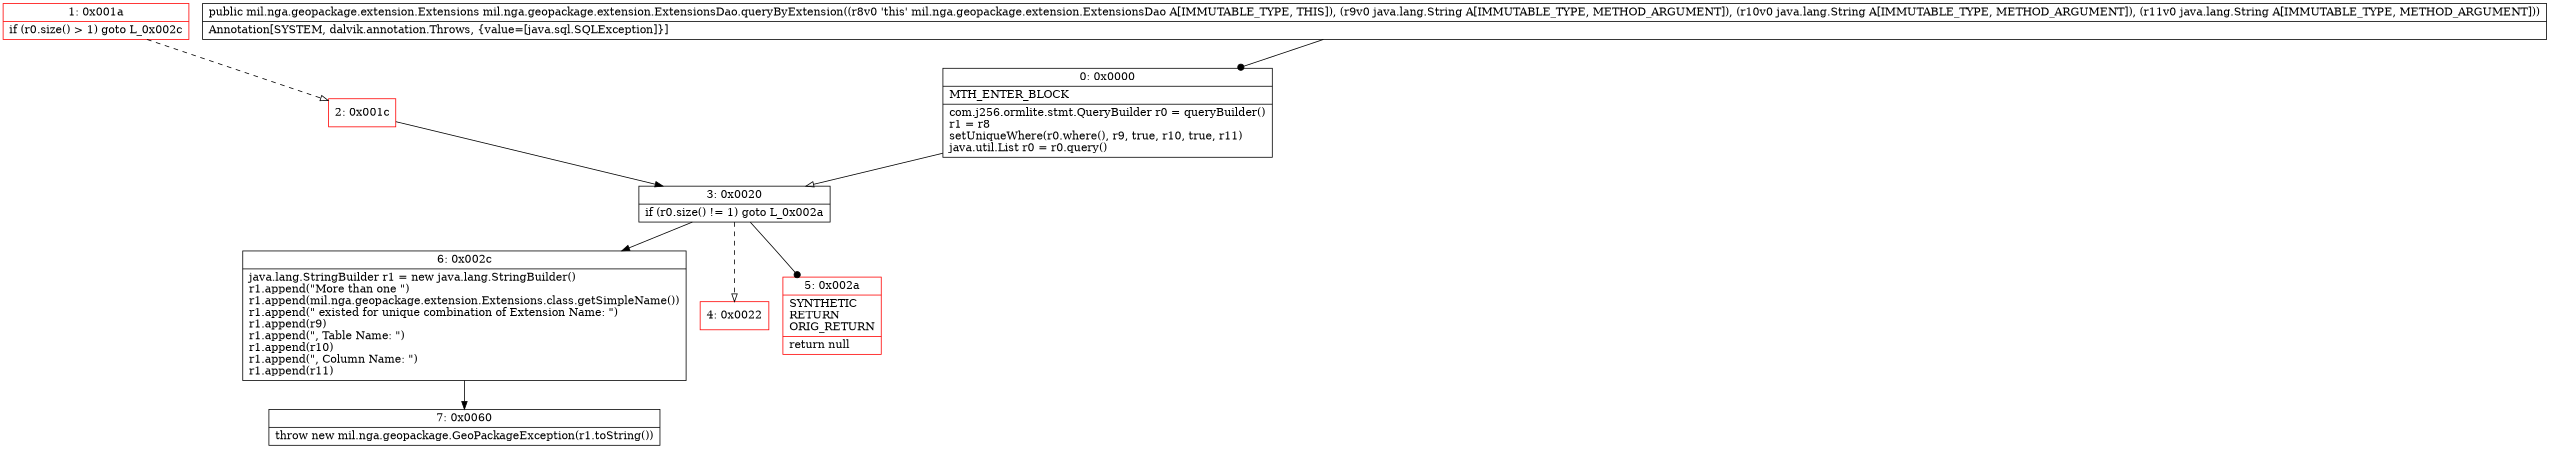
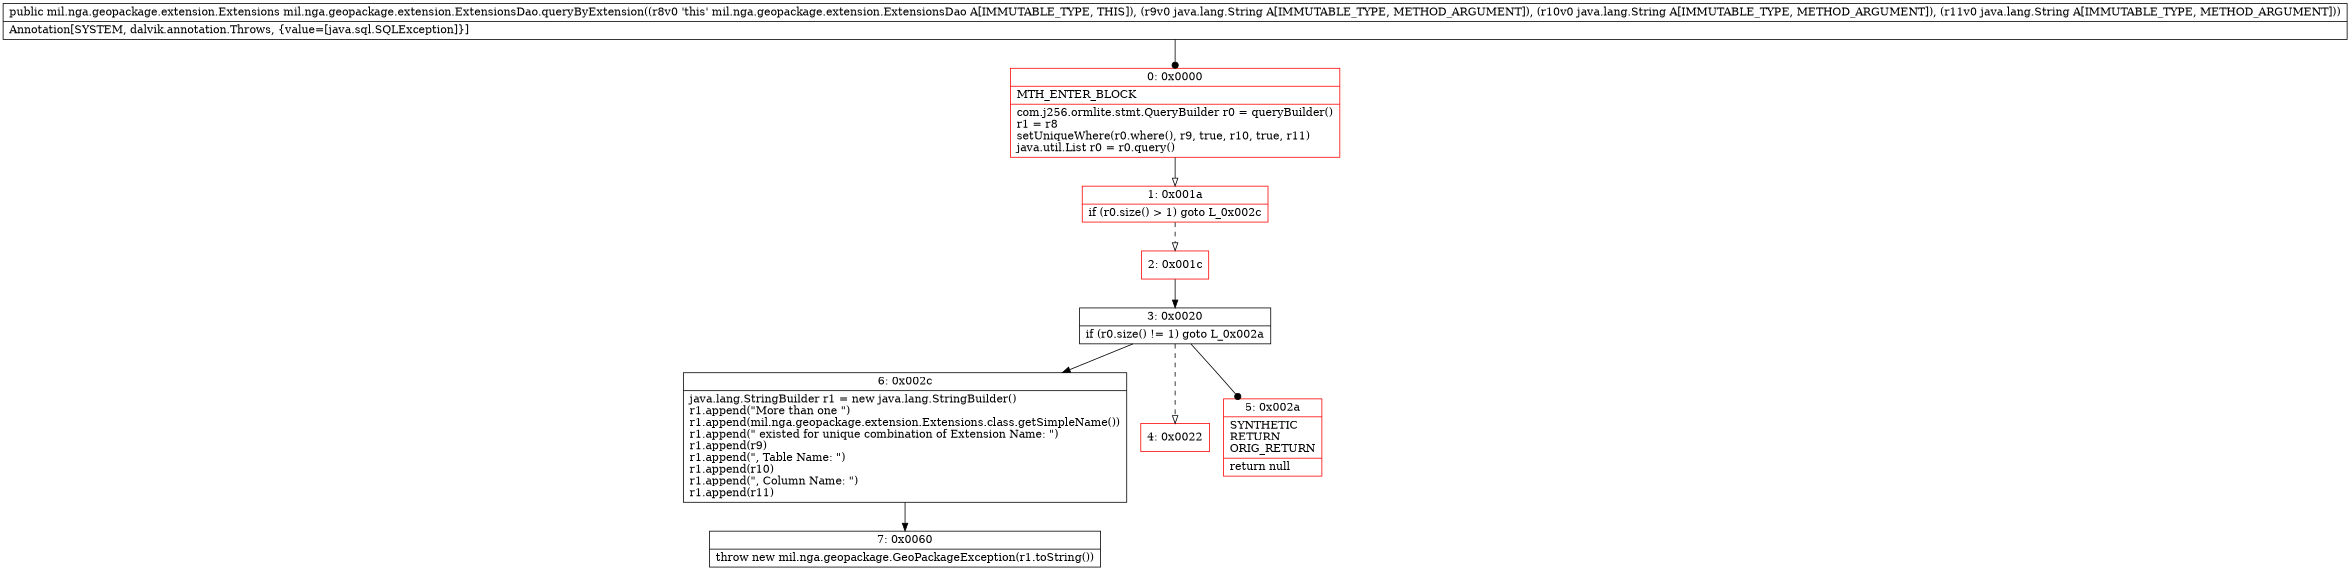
node "0: 0x0000": color black -> red
edge "0: 0x0000" -> "3: 0x0020": now "0: 0x0000" -> "1: 0x001a"
